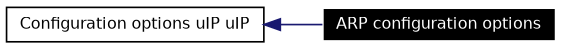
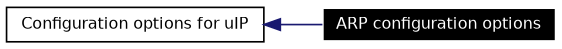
node "Configuration options uIP uIP": label "Configuration options uIP uIP" -> "Configuration options for uIP"
